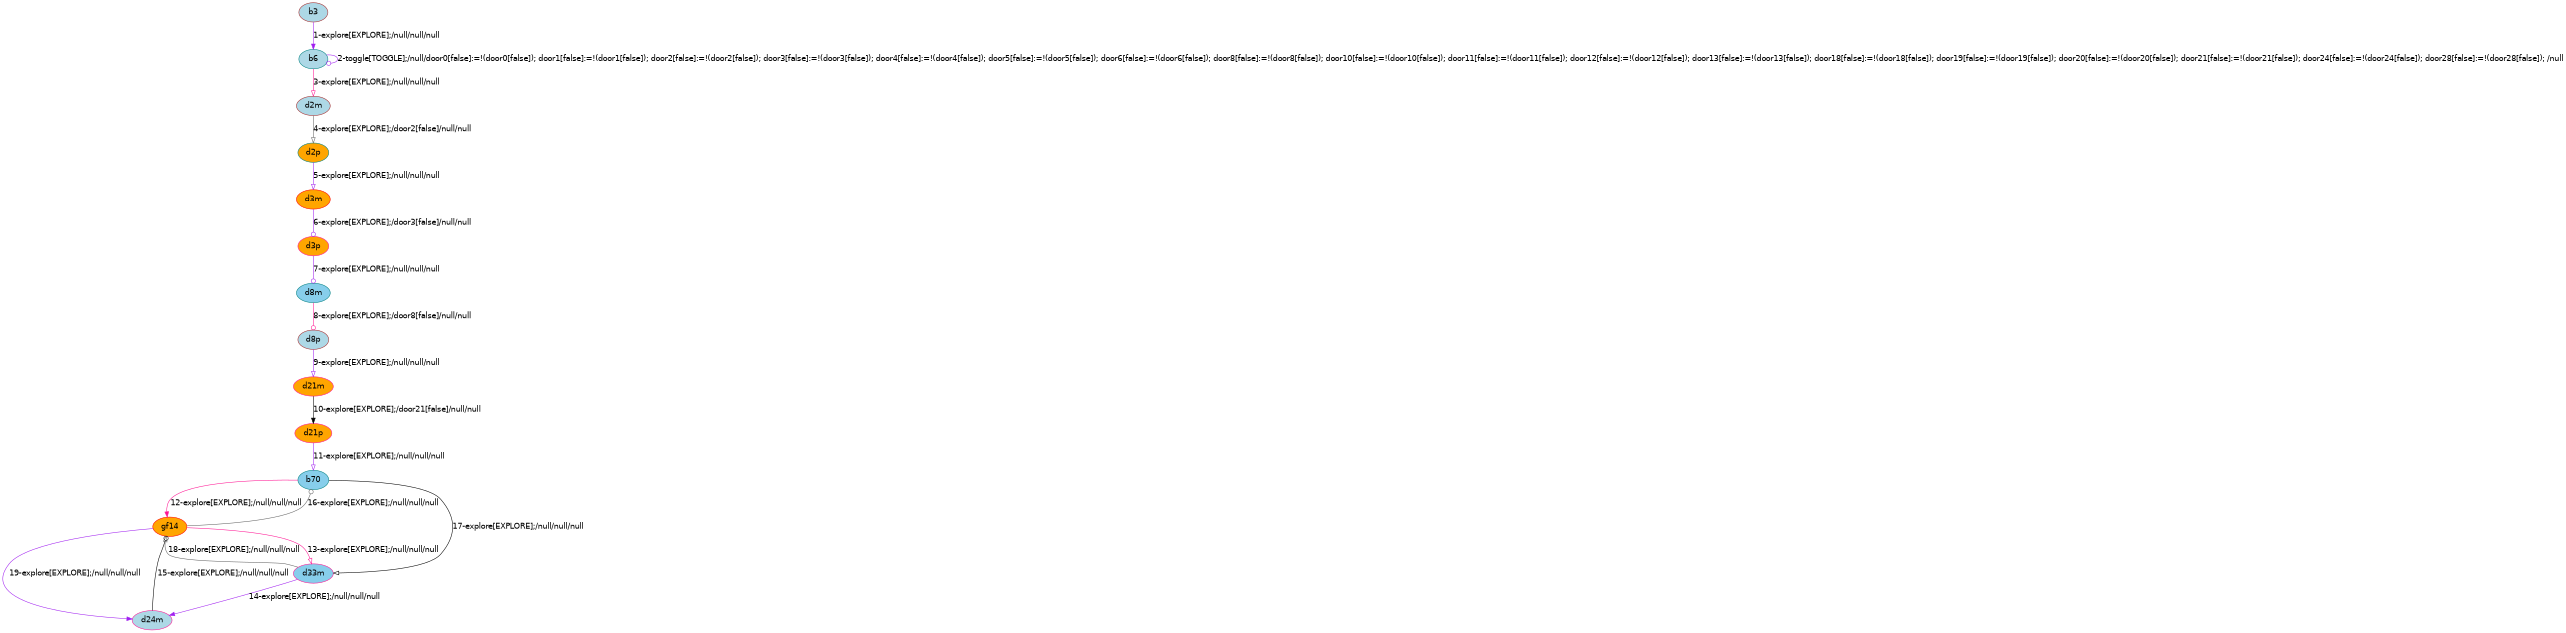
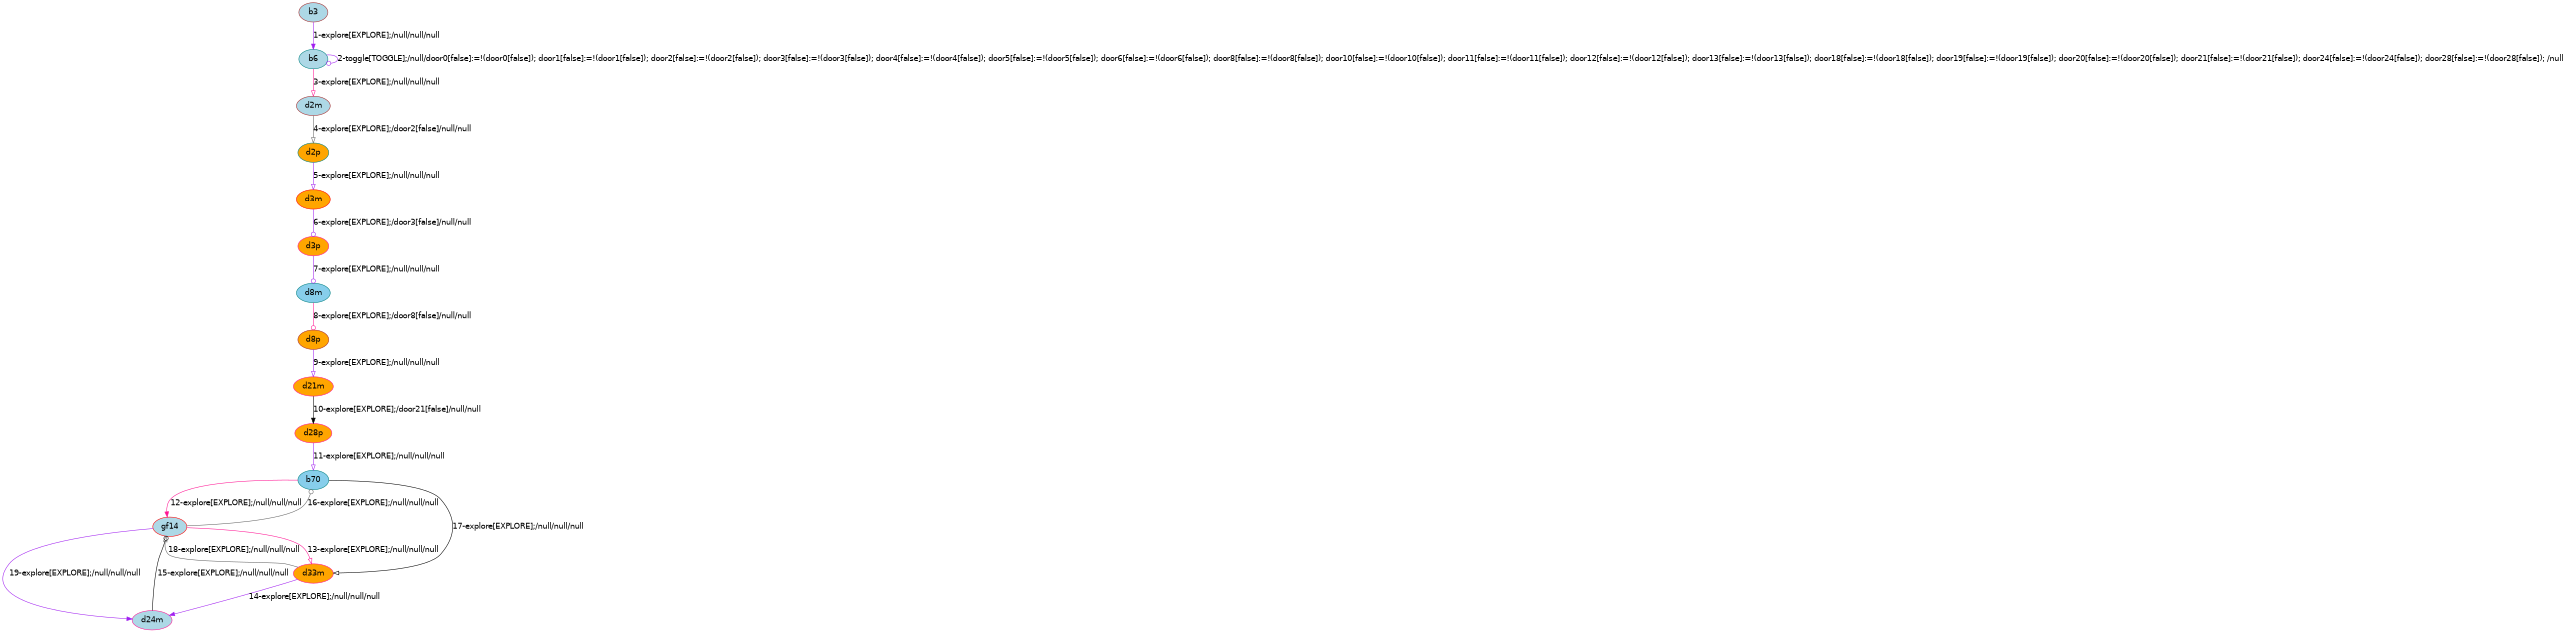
node "d8p": fillcolor lightblue -> orange
node "d21p": label "d21p" -> "d28p"
node "gf14": fillcolor orange -> lightblue
node "d33m": fillcolor skyblue -> orange
